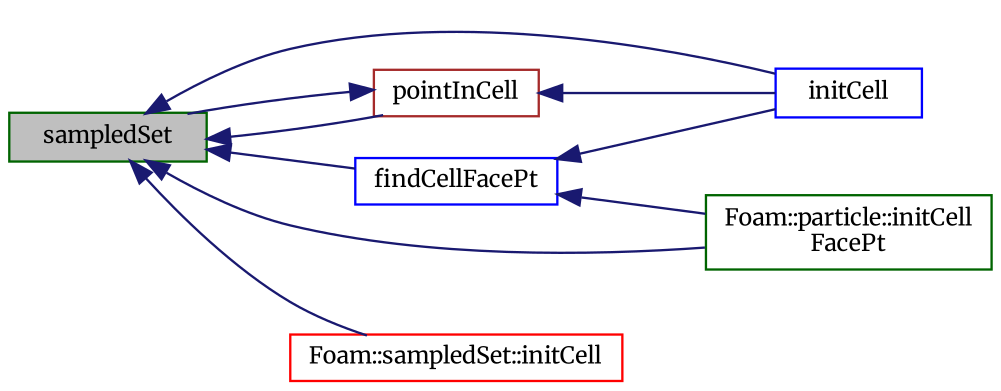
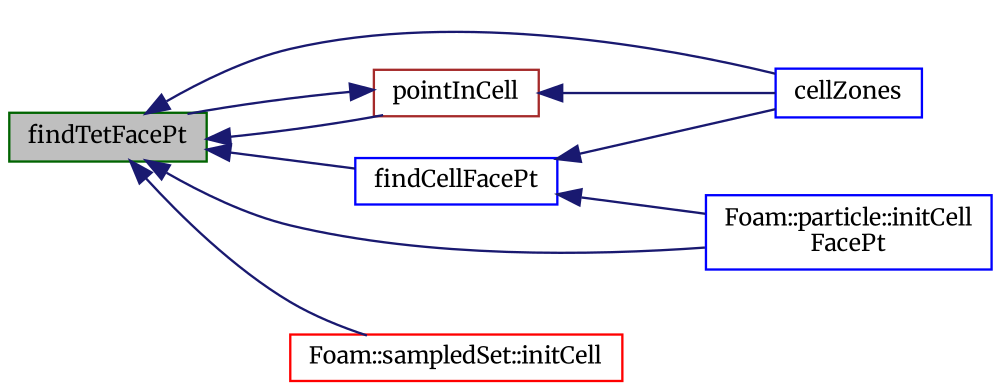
node "initCell": label "initCell" -> "cellZones"
node "sampledSet": label "sampledSet" -> "findTetFacePt"
node "Foam::particle::initCell FacePt": color darkgreen -> blue
